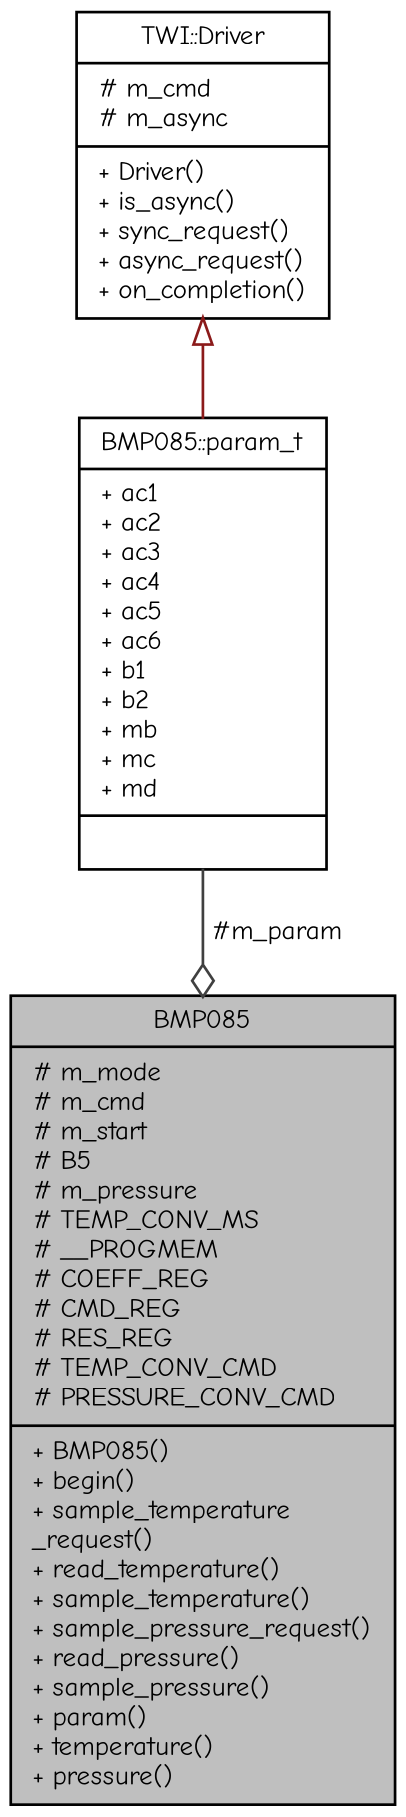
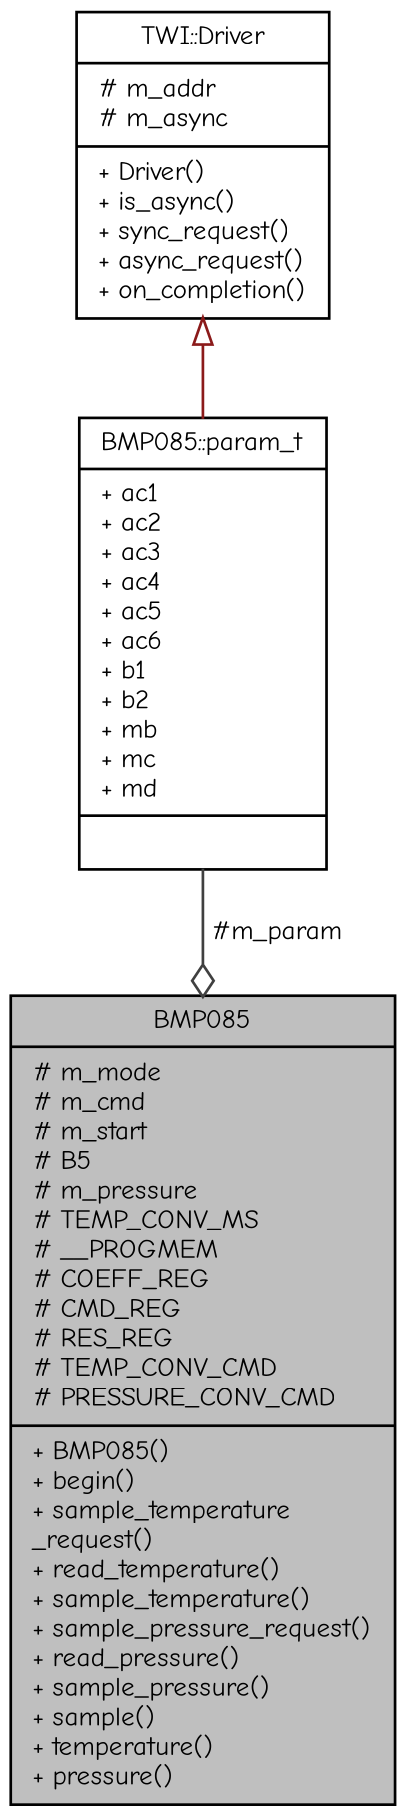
node "TWI::Driver": text "# m_cmd" -> "# m_addr"
node "BMP085": text "+ param()" -> "+ sample()"
